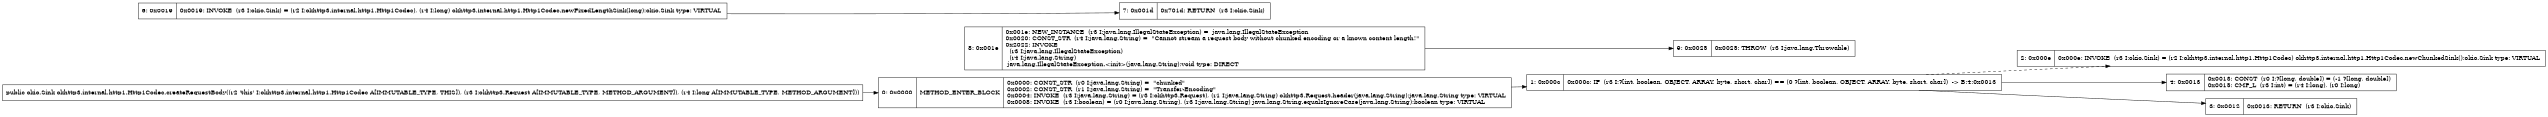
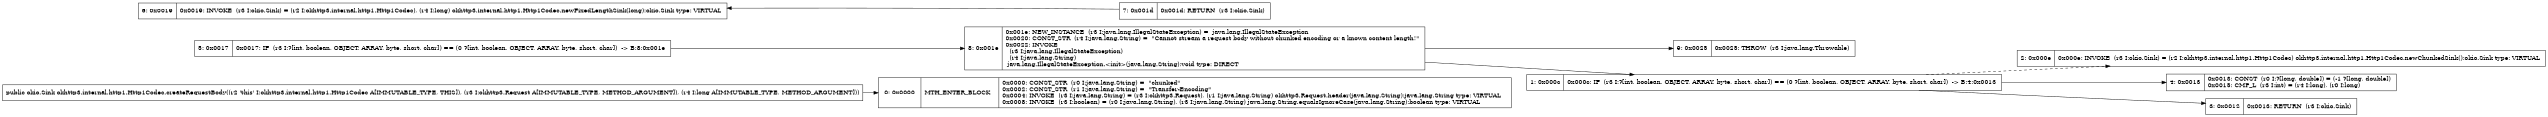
node "7: 0x001d": text "0x701d: RETURN  (r3 I:okio.Sink)" -> "0x001d: RETURN  (r3 I:okio.Sink)"
edge "6: 0x0019" -> "7: 0x001d": reversed
node "8: 0x001e": text "0x2022: INVOKE" -> "0x0022: INVOKE"
node "5: 0x0017": added
edge "0: 0x0000" -> "1: 0x000c": now "8: 0x001e" -> "1: 0x000c"
node "0: 0x0000": text "METHOD_ENTER_BLOCK" -> "MTH_ENTER_BLOCK"
